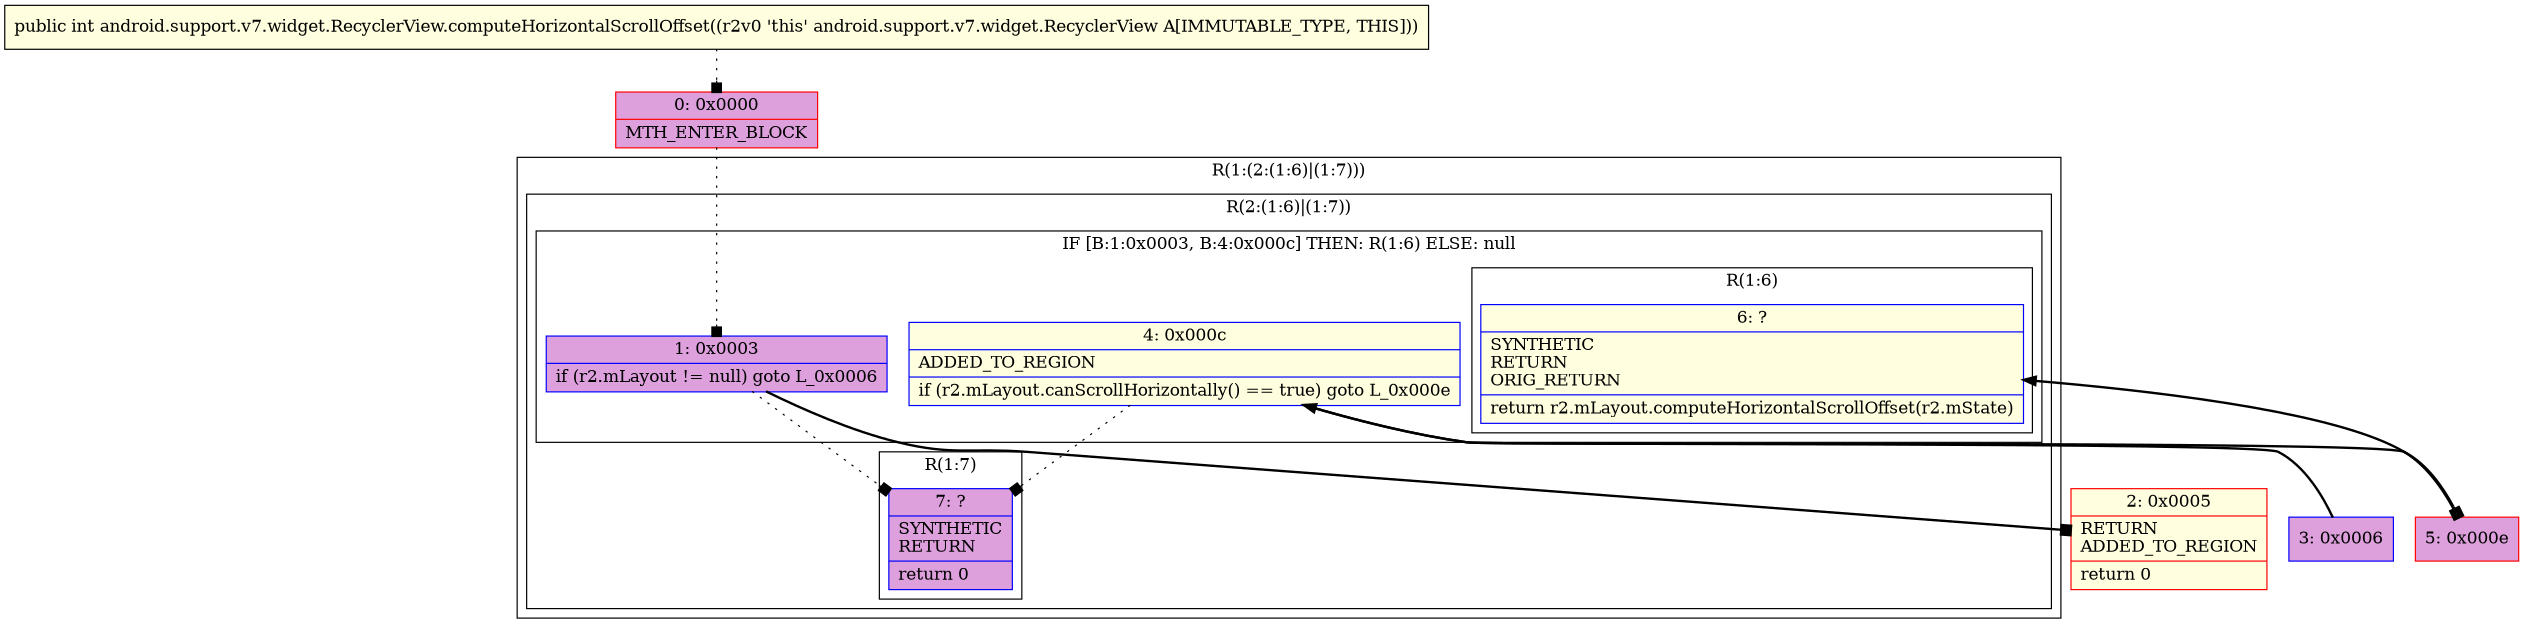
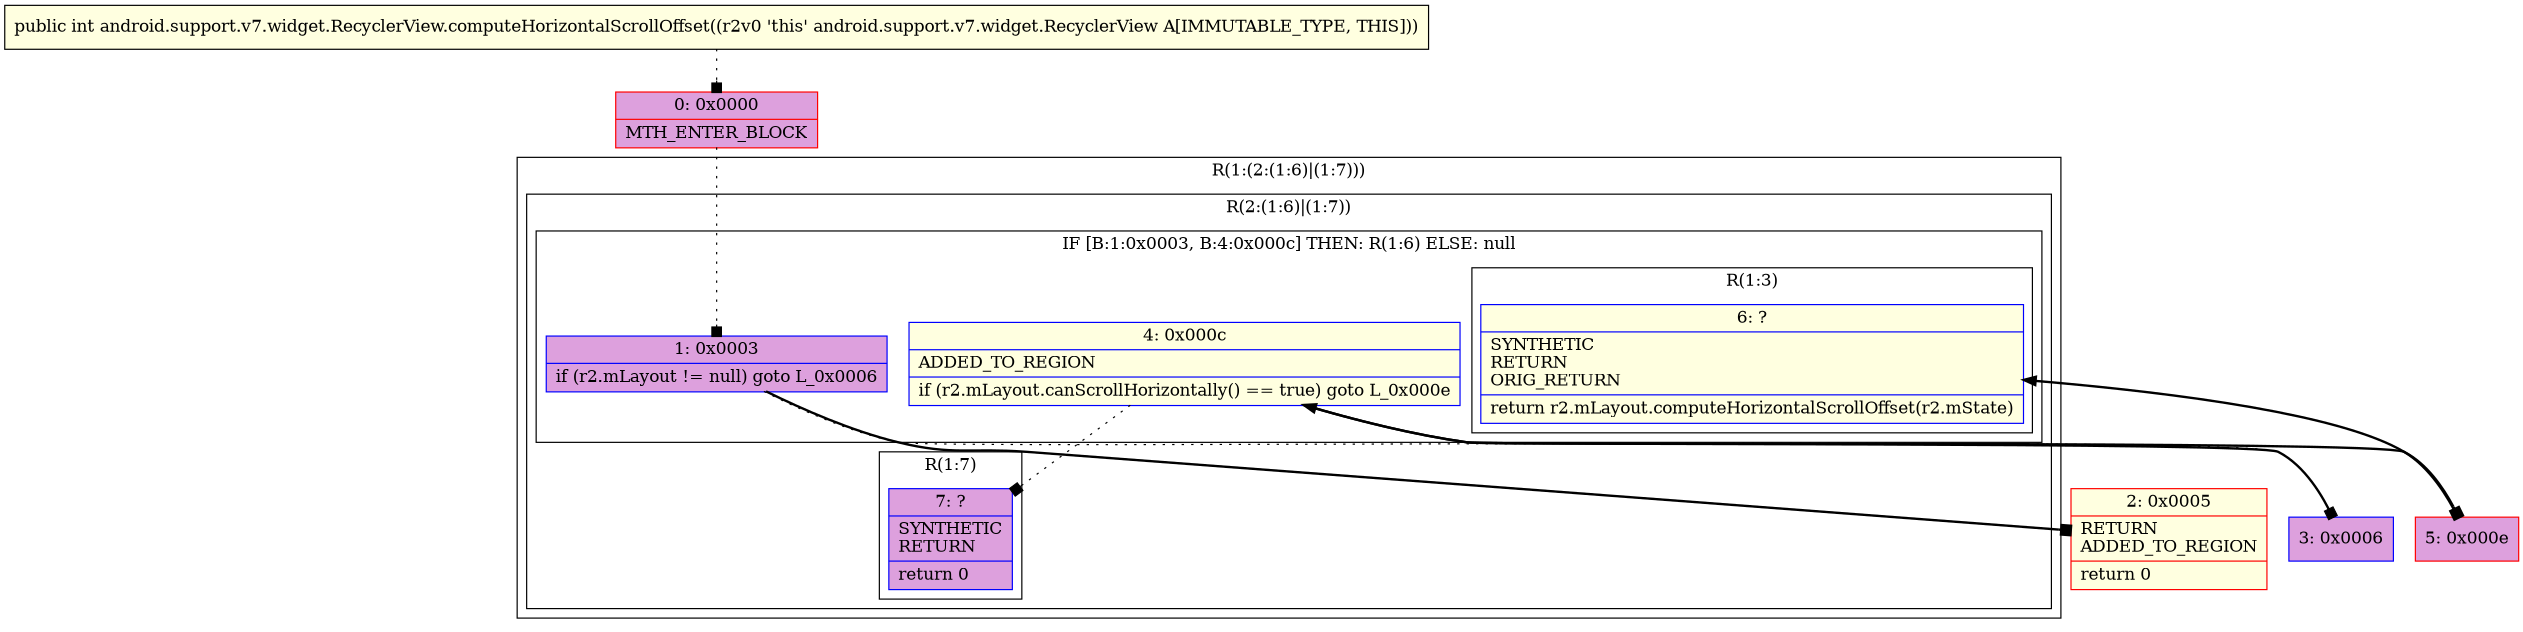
cluster "R(1:6)": label "R(1:6)" -> "R(1:3)"
edge "1: 0x0003" -> "7: ?": now "1: 0x0003" -> "3: 0x0006"
